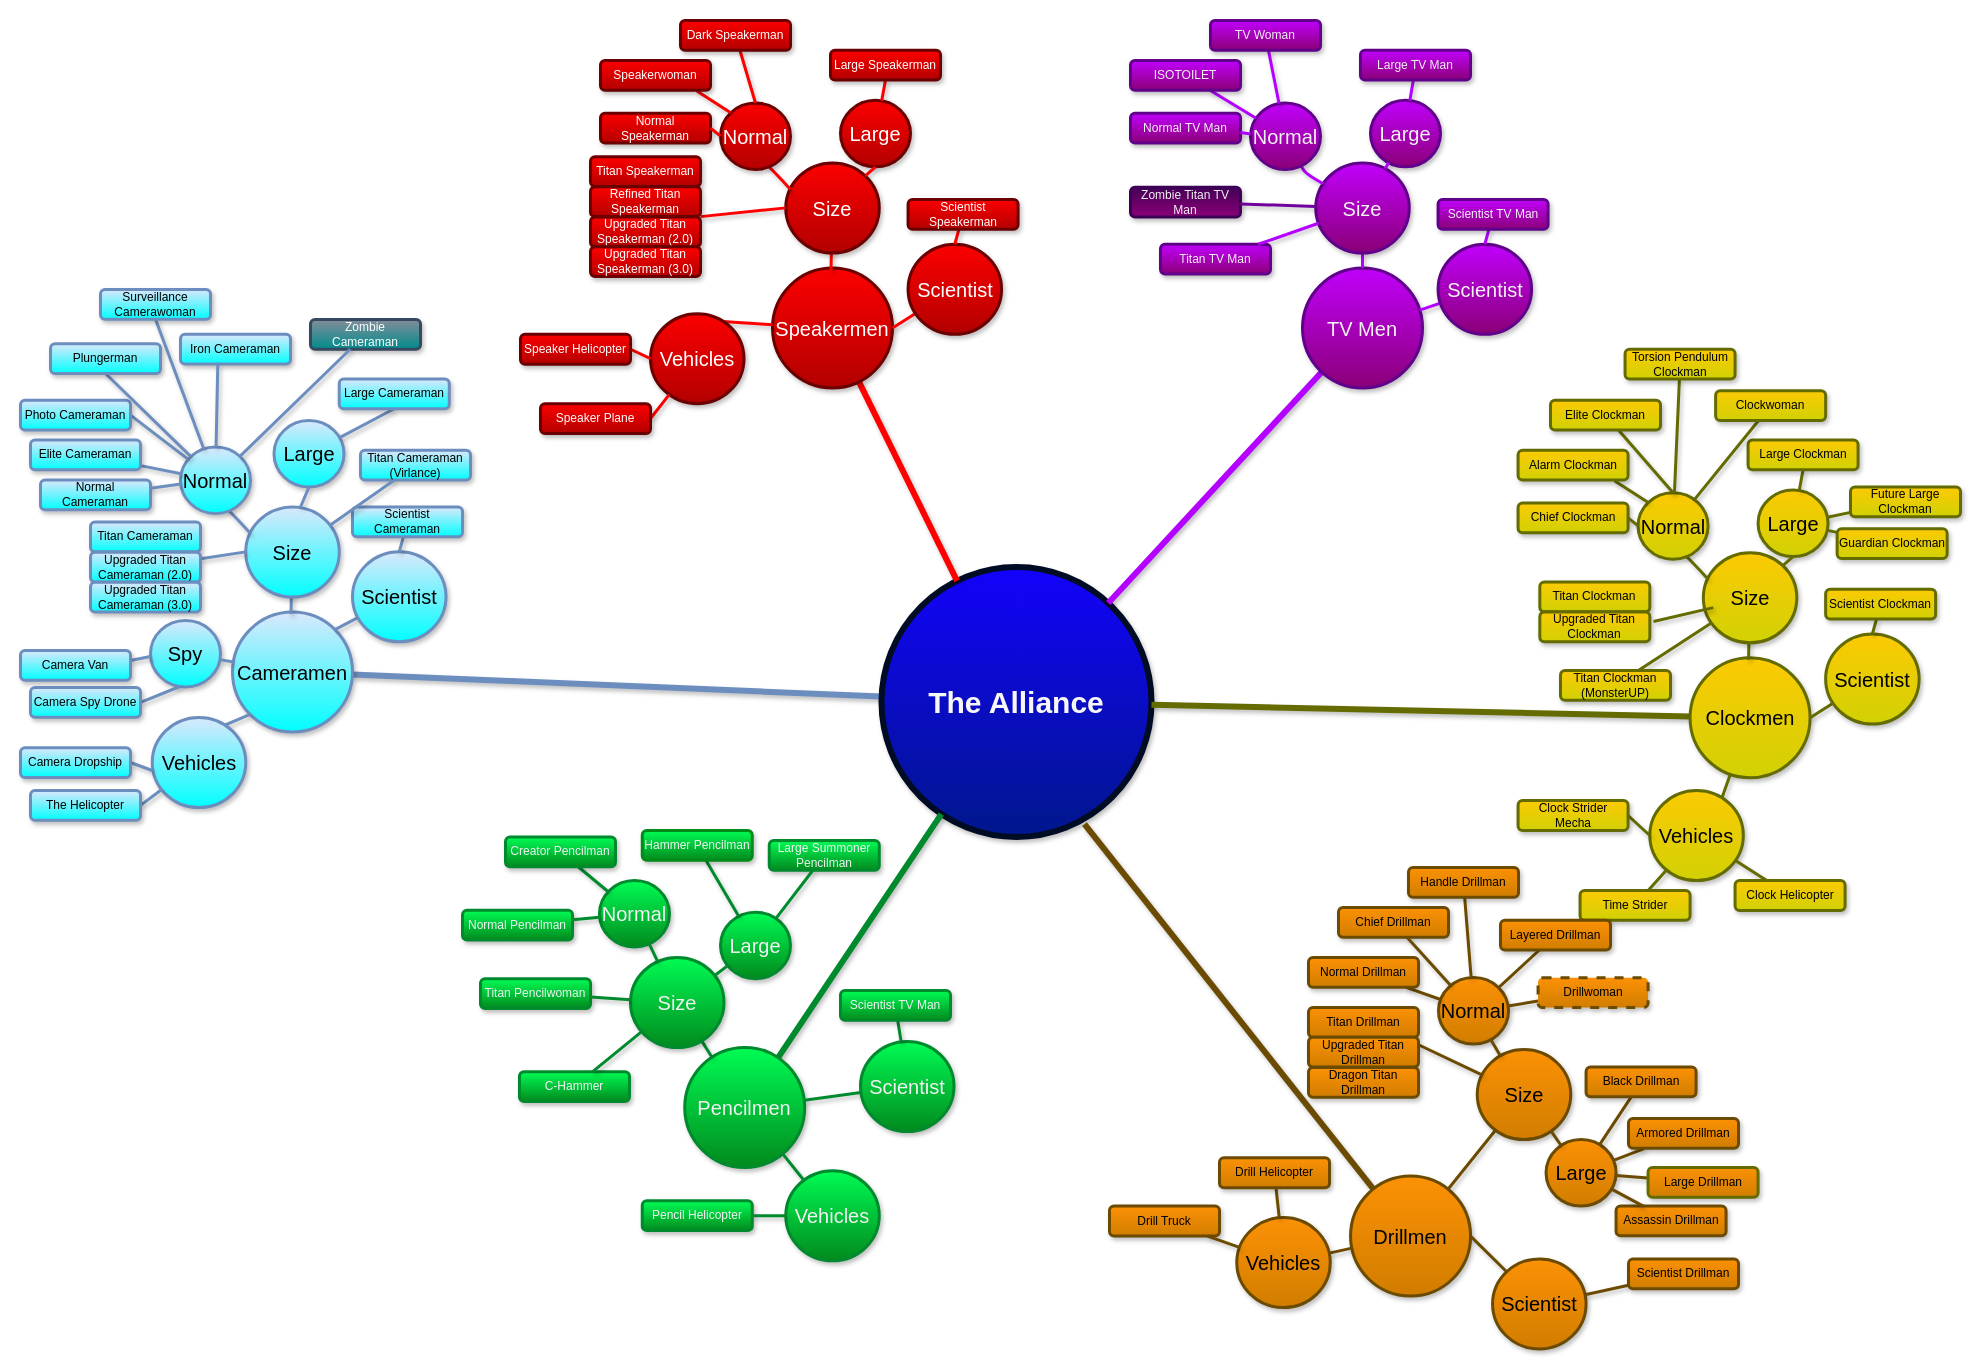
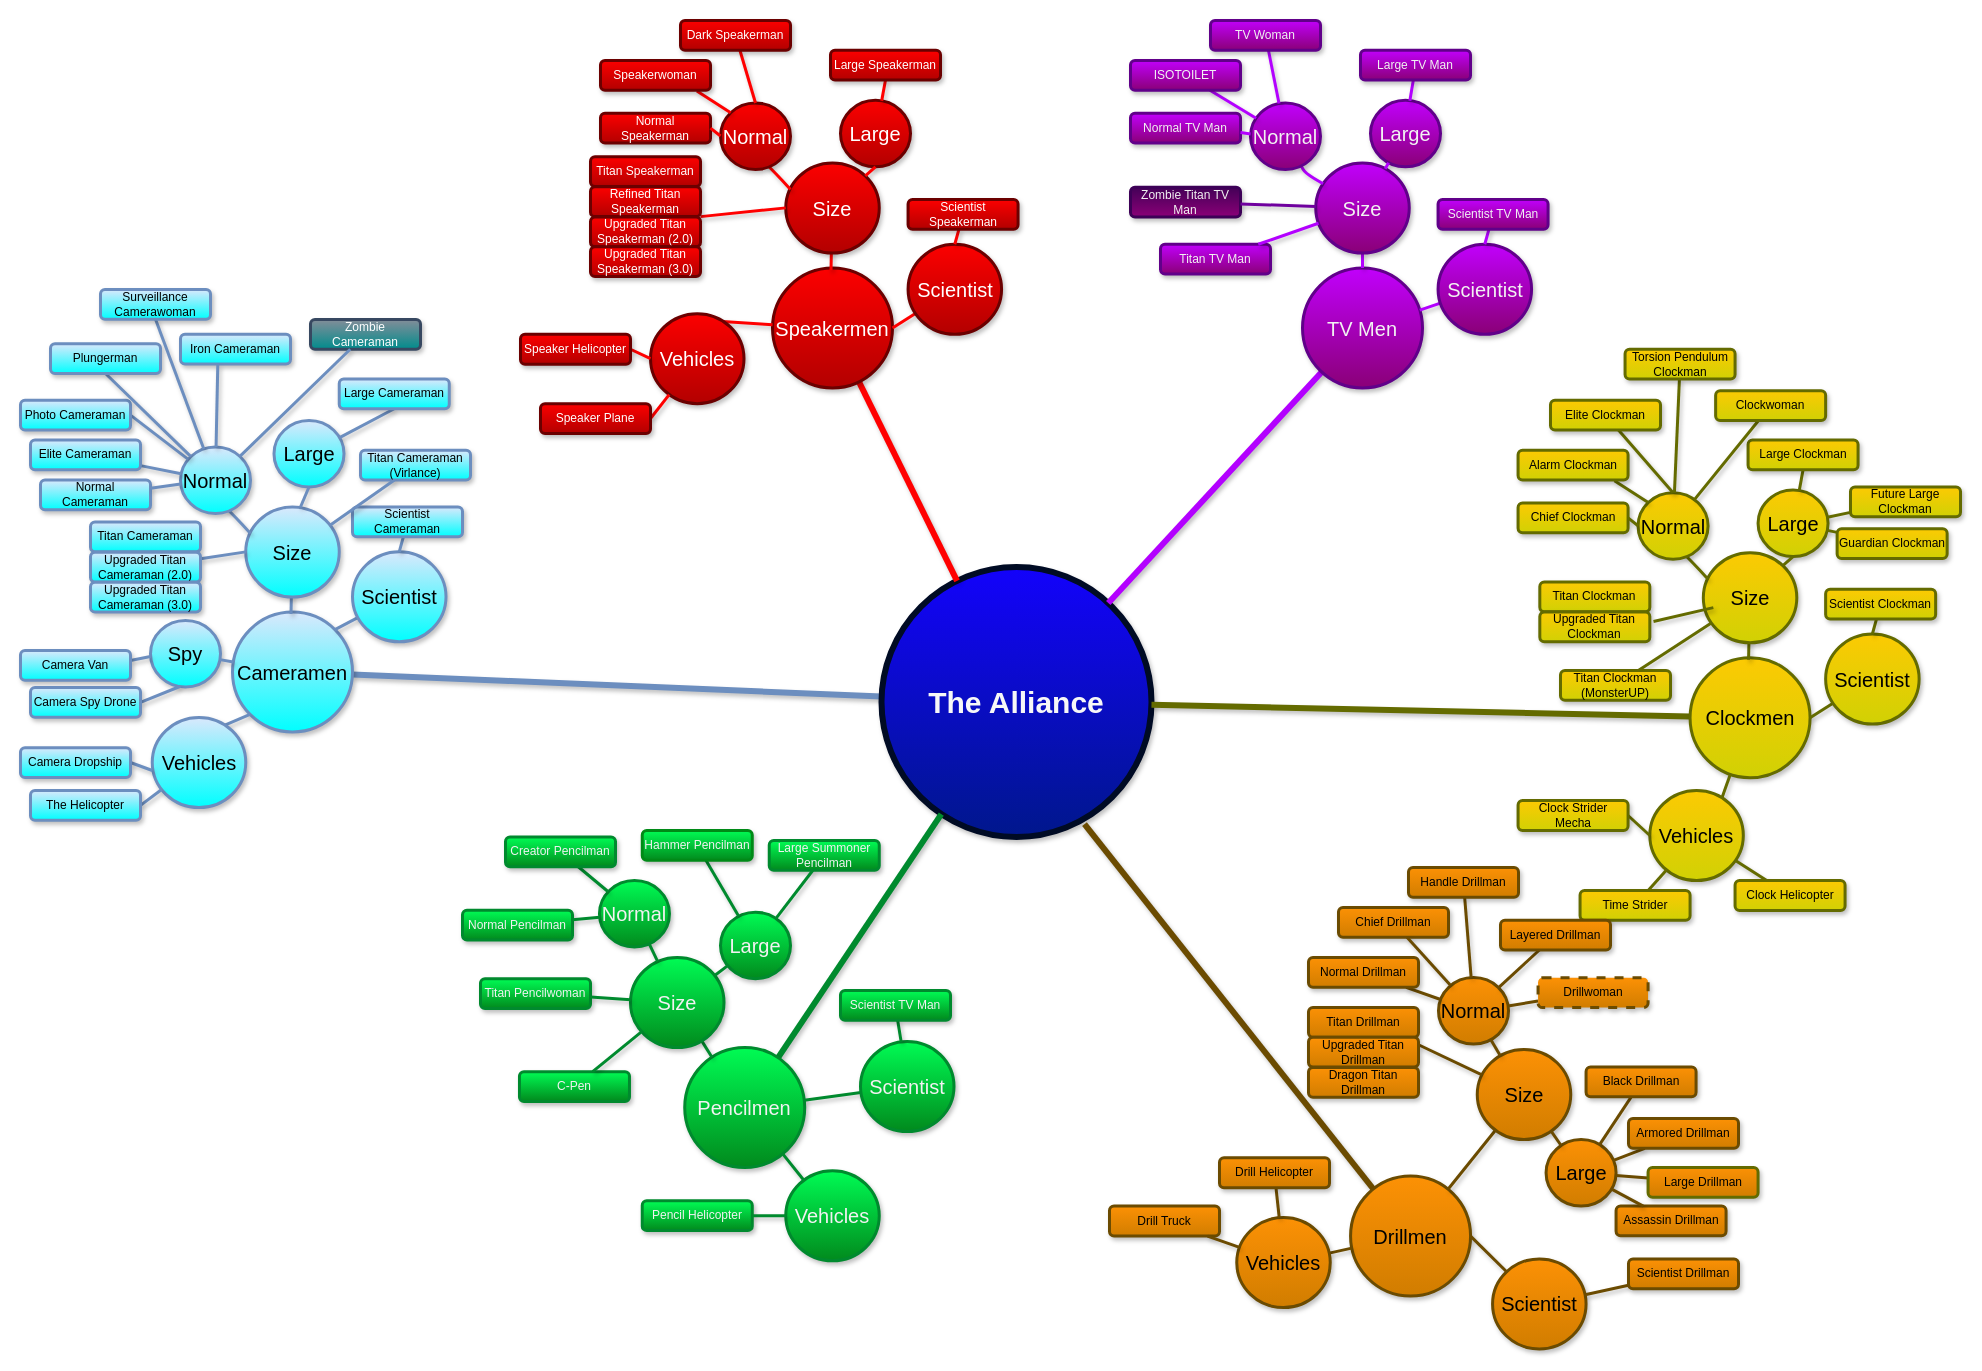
node "C-Hammer": label "C-Hammer" -> "C-Pen"
